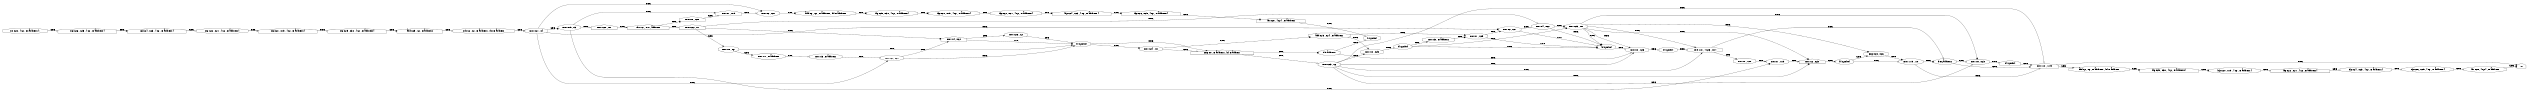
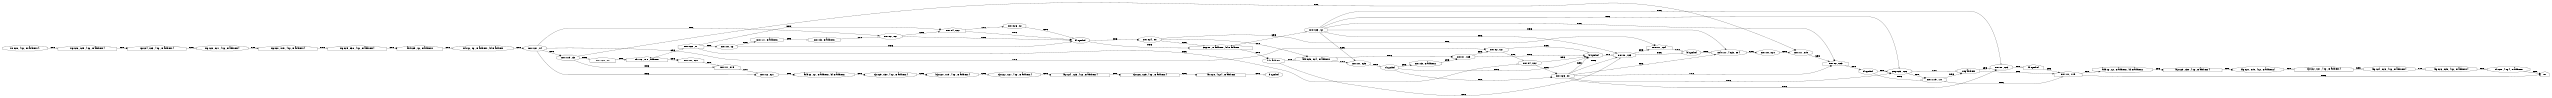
edge "mov x23 , sp" -> "mov w0 , w19": now "mov x23 , sp" -> "cmp x23 , x26"
edge "strb wzr , [ x23 , x0 ]" -> "b.eq address": now "cmp x23 , x26" -> "b.eq address"
node "sub sp , sp , # address , tbz # address": label "sub sp , sp , # address , tbz # address" -> "sub sp , sp , # address , lsl # address"
edge "b.lo address" -> "b symbol": now "b.lo address" -> "add x25 , x24 , # address"
node "mov x1 , x24": added
